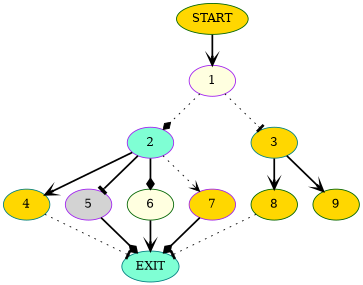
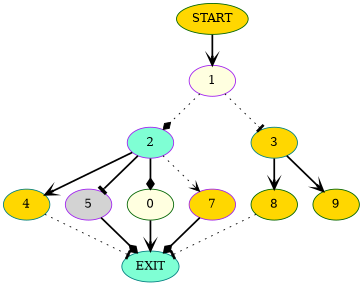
node "6": label "6" -> "0"
